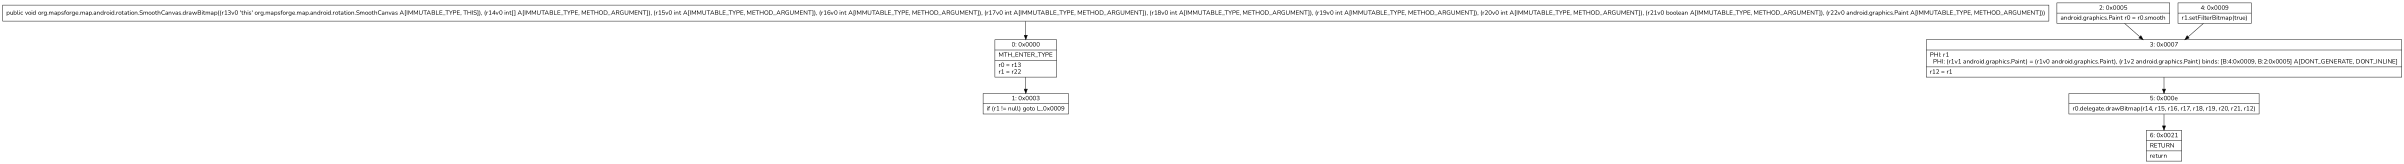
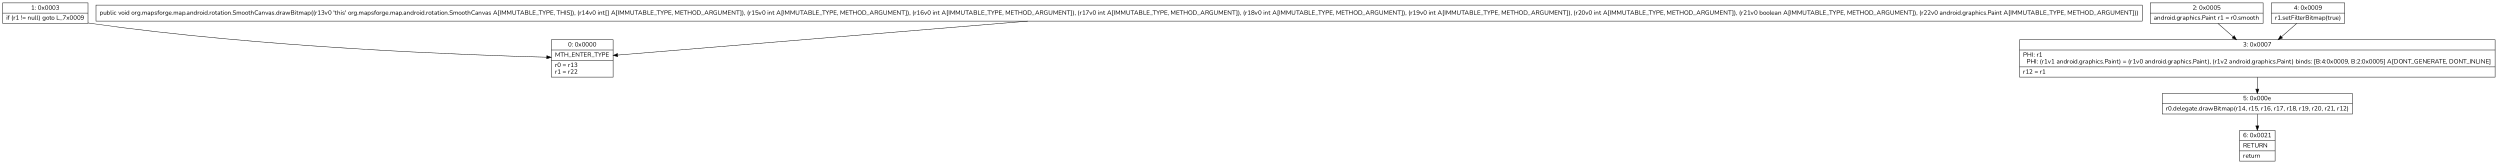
node "2: 0x0005": text "android.graphics.Paint r0 = r0.smooth" -> "android.graphics.Paint r1 = r0.smooth"
edge "0: 0x0000" -> "1: 0x0003": reversed
node "1: 0x0003": text "if (r1 != null) goto L_0x0009" -> "if (r1 != null) goto L_7x0009"
